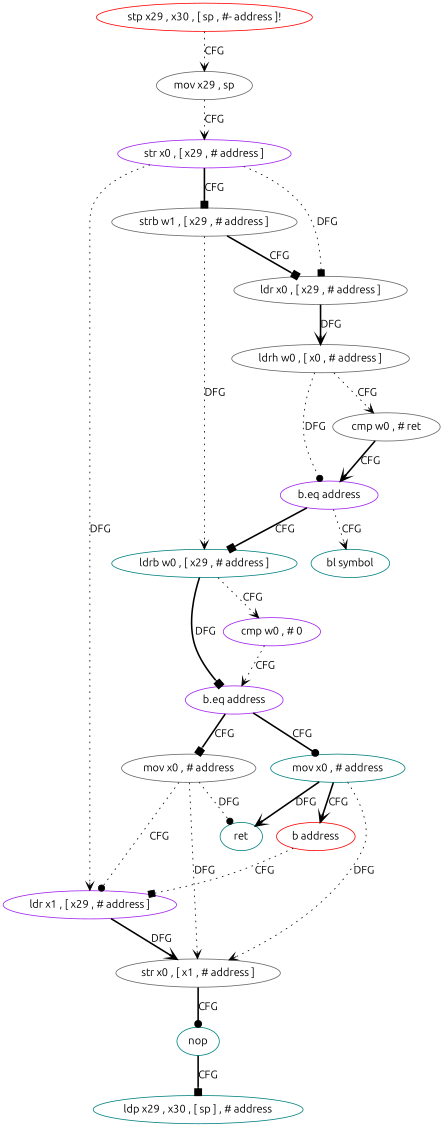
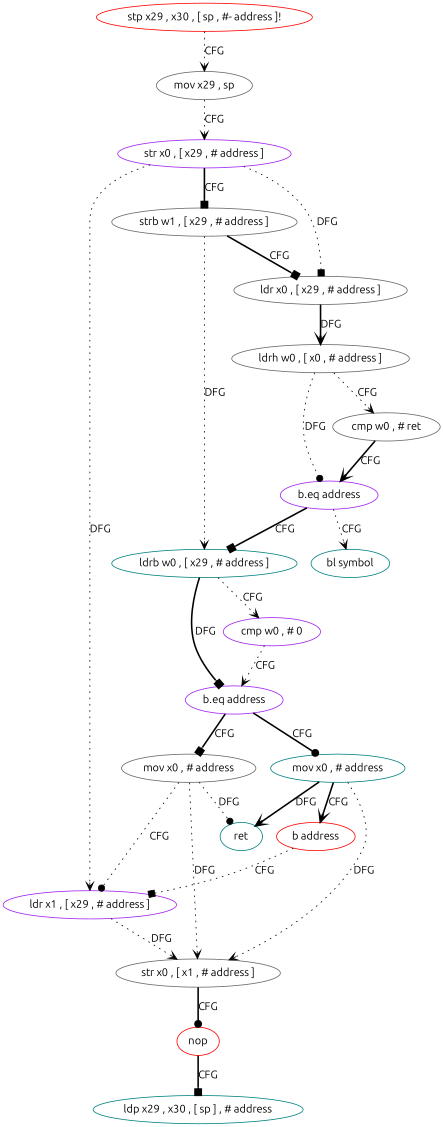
edge "ldr x1 , [ x29 , # address ]" -> "str x0 , [ x1 , # address ]": style bold -> dotted
node "nop": color teal -> red
